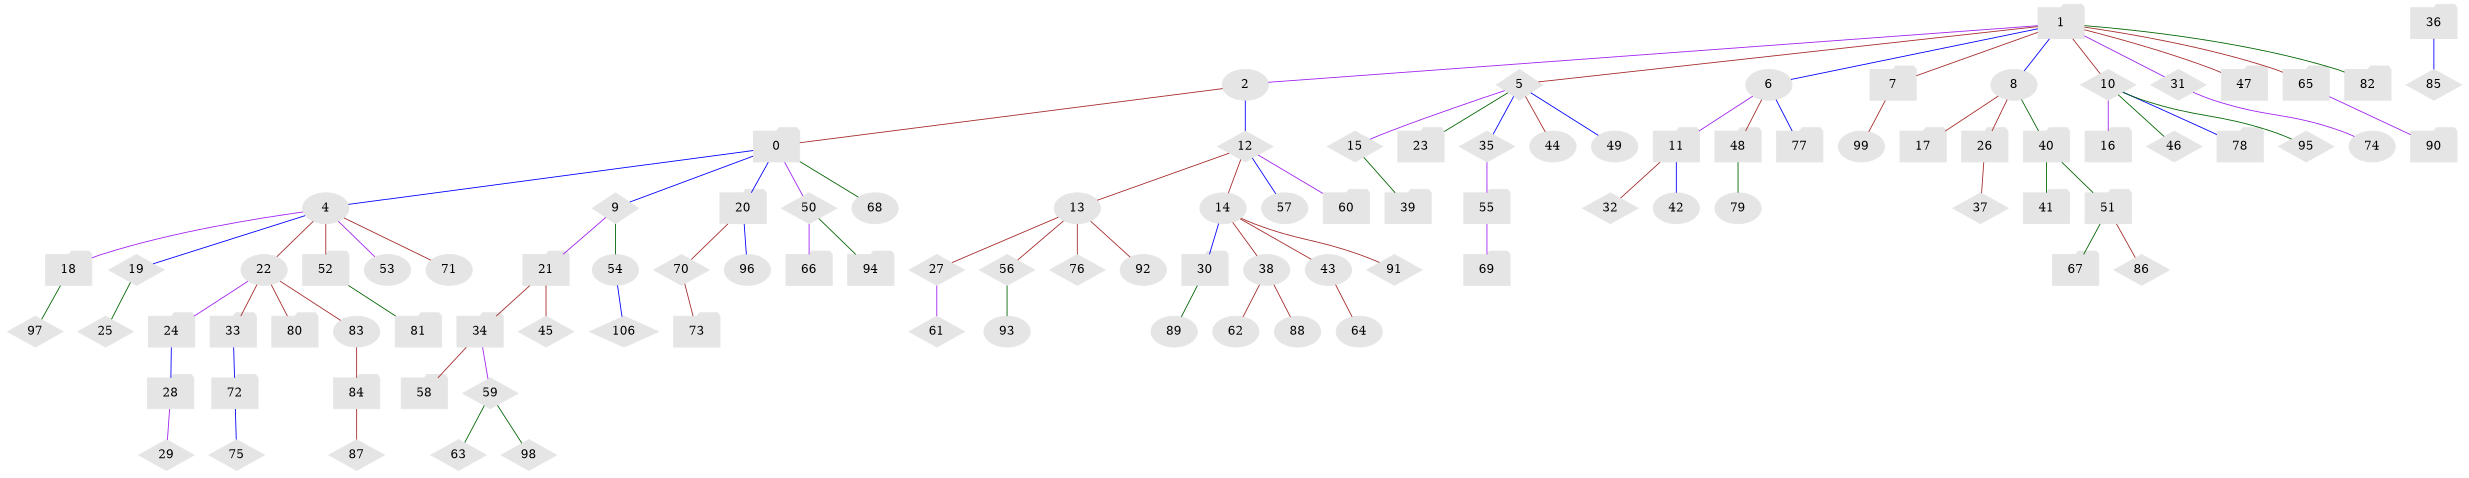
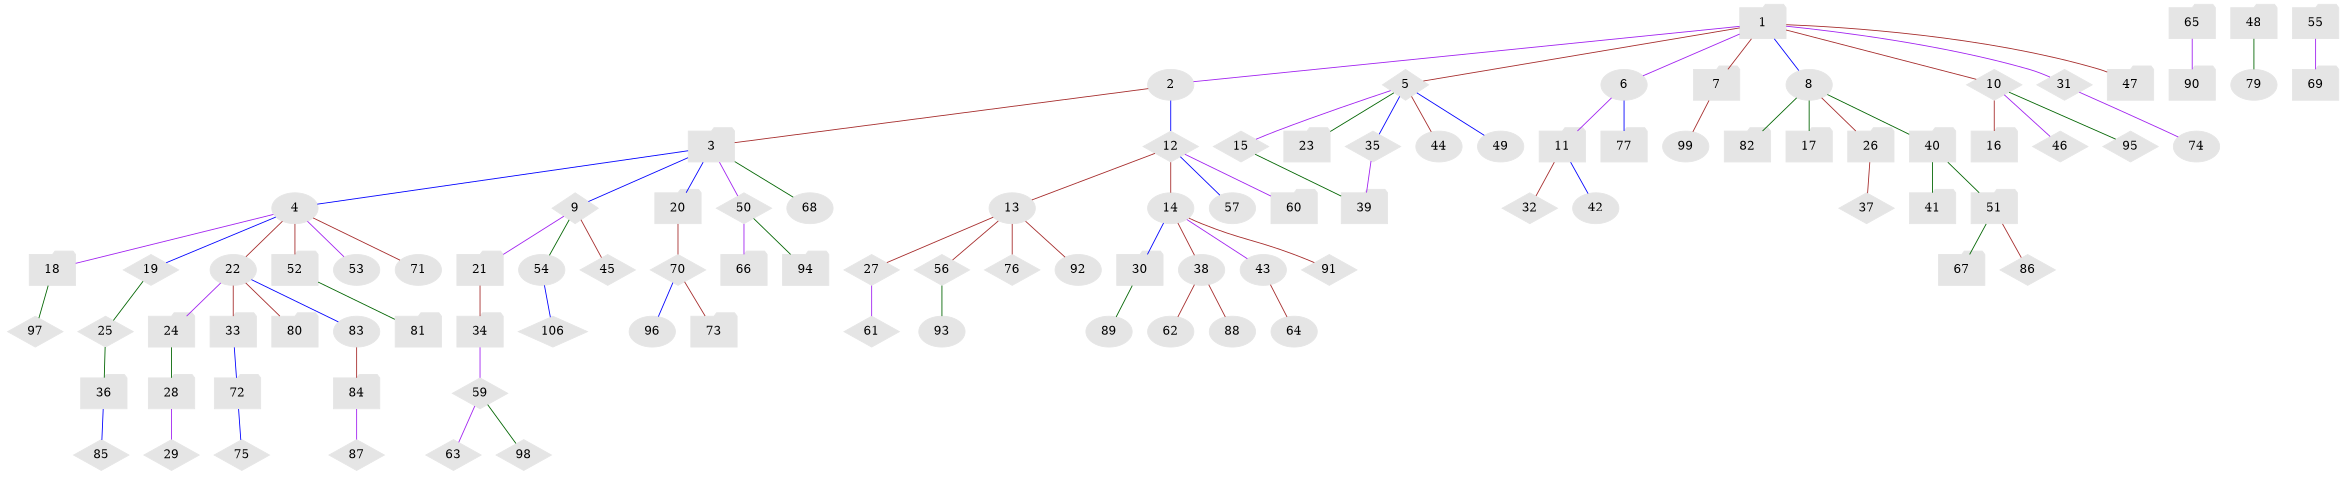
edge "1" -- "82": now "8" -- "82"
edge "1" -- "65": removed
edge "1" -- "6": color blue -> purple
edge "8" -- "17": color brown -> darkgreen
edge "6" -- "48": removed
edge "10" -- "16": color purple -> brown
edge "10" -- "46": color darkgreen -> purple
node "0": label "0" -> "3"
node "78": removed
edge "35" -- "55": now "35" -- "39"
edge "20" -- "96": now "70" -- "96"
edge "14" -- "43": color brown -> purple
edge "22" -- "83": color brown -> blue
edge "21" -- "45": now "9" -- "45"
edge "25" -- "36": added
edge "24" -- "28": color blue -> darkgreen
node "58": removed
edge "84" -- "87": color brown -> purple
edge "59" -- "63": color darkgreen -> purple
